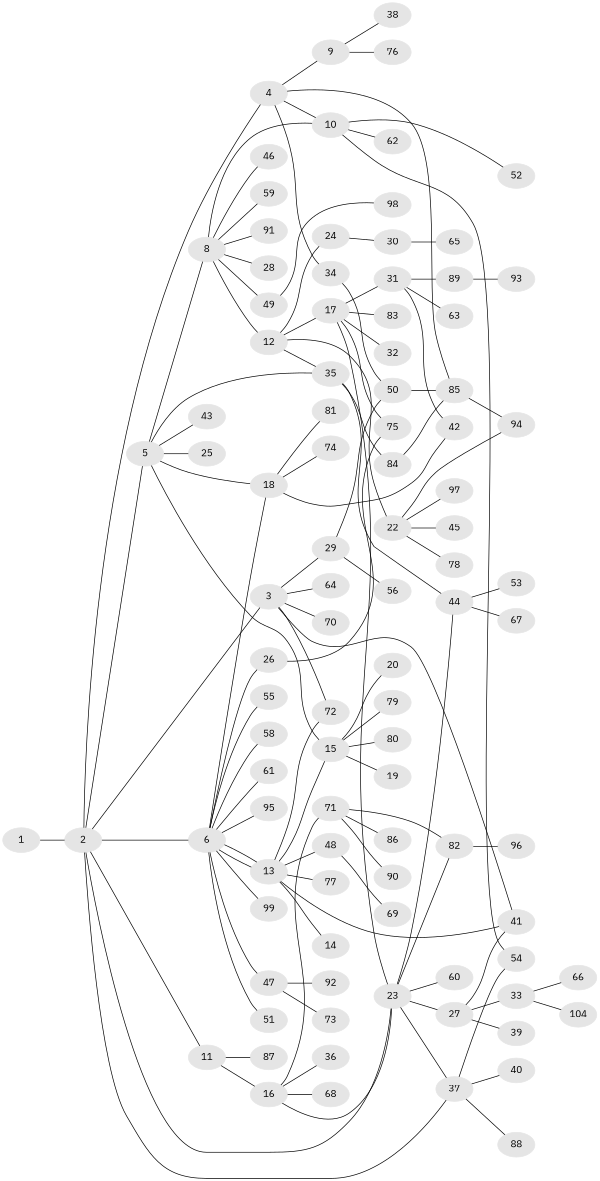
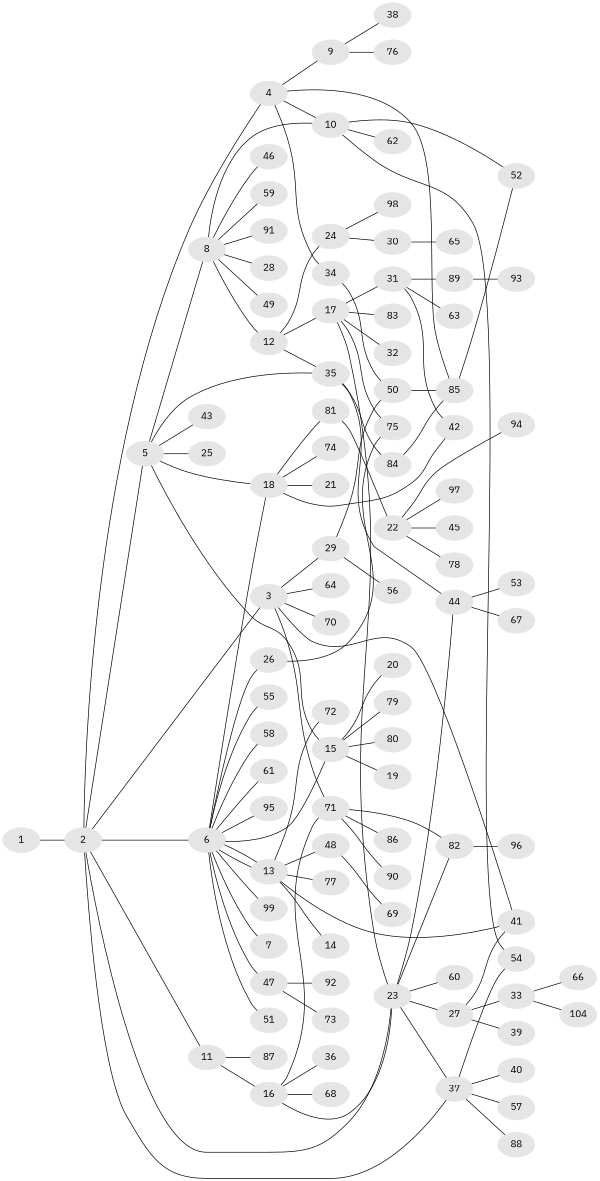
edge "98" -- "49": now "98" -- "24"
edge "12" -- "22": now "81" -- "22"
edge "85" -- "94": now "85" -- "52"
node "21": added
edge "3" -- "72": now "3" -- "71"
edge "15" -- "13": now "15" -- "6"
node "7": added
node "57": added
